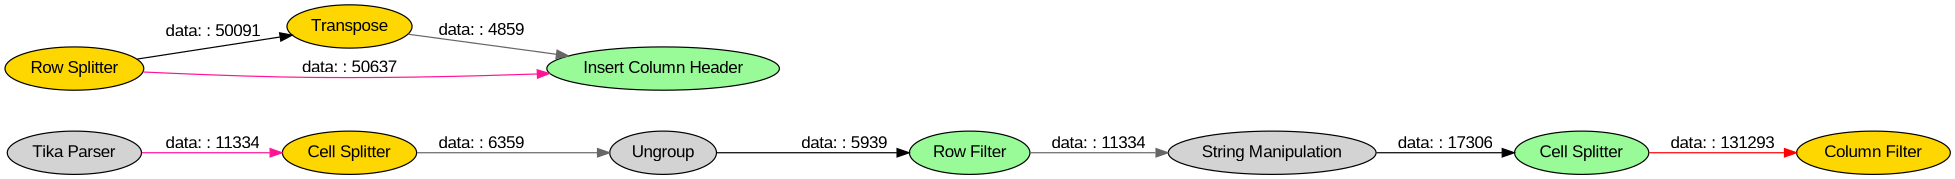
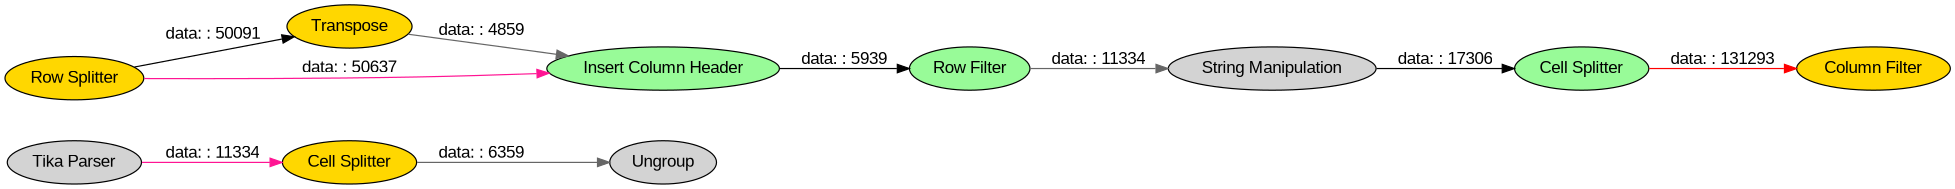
edge "Ungroup" -> "Row Filter": now "Insert Column Header" -> "Row Filter"
